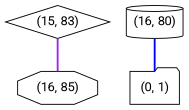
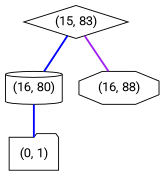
edge "(15, 83)" -- "(16, 80)": added
node "(16, 85)": label "(16, 85)" -> "(16, 88)"
